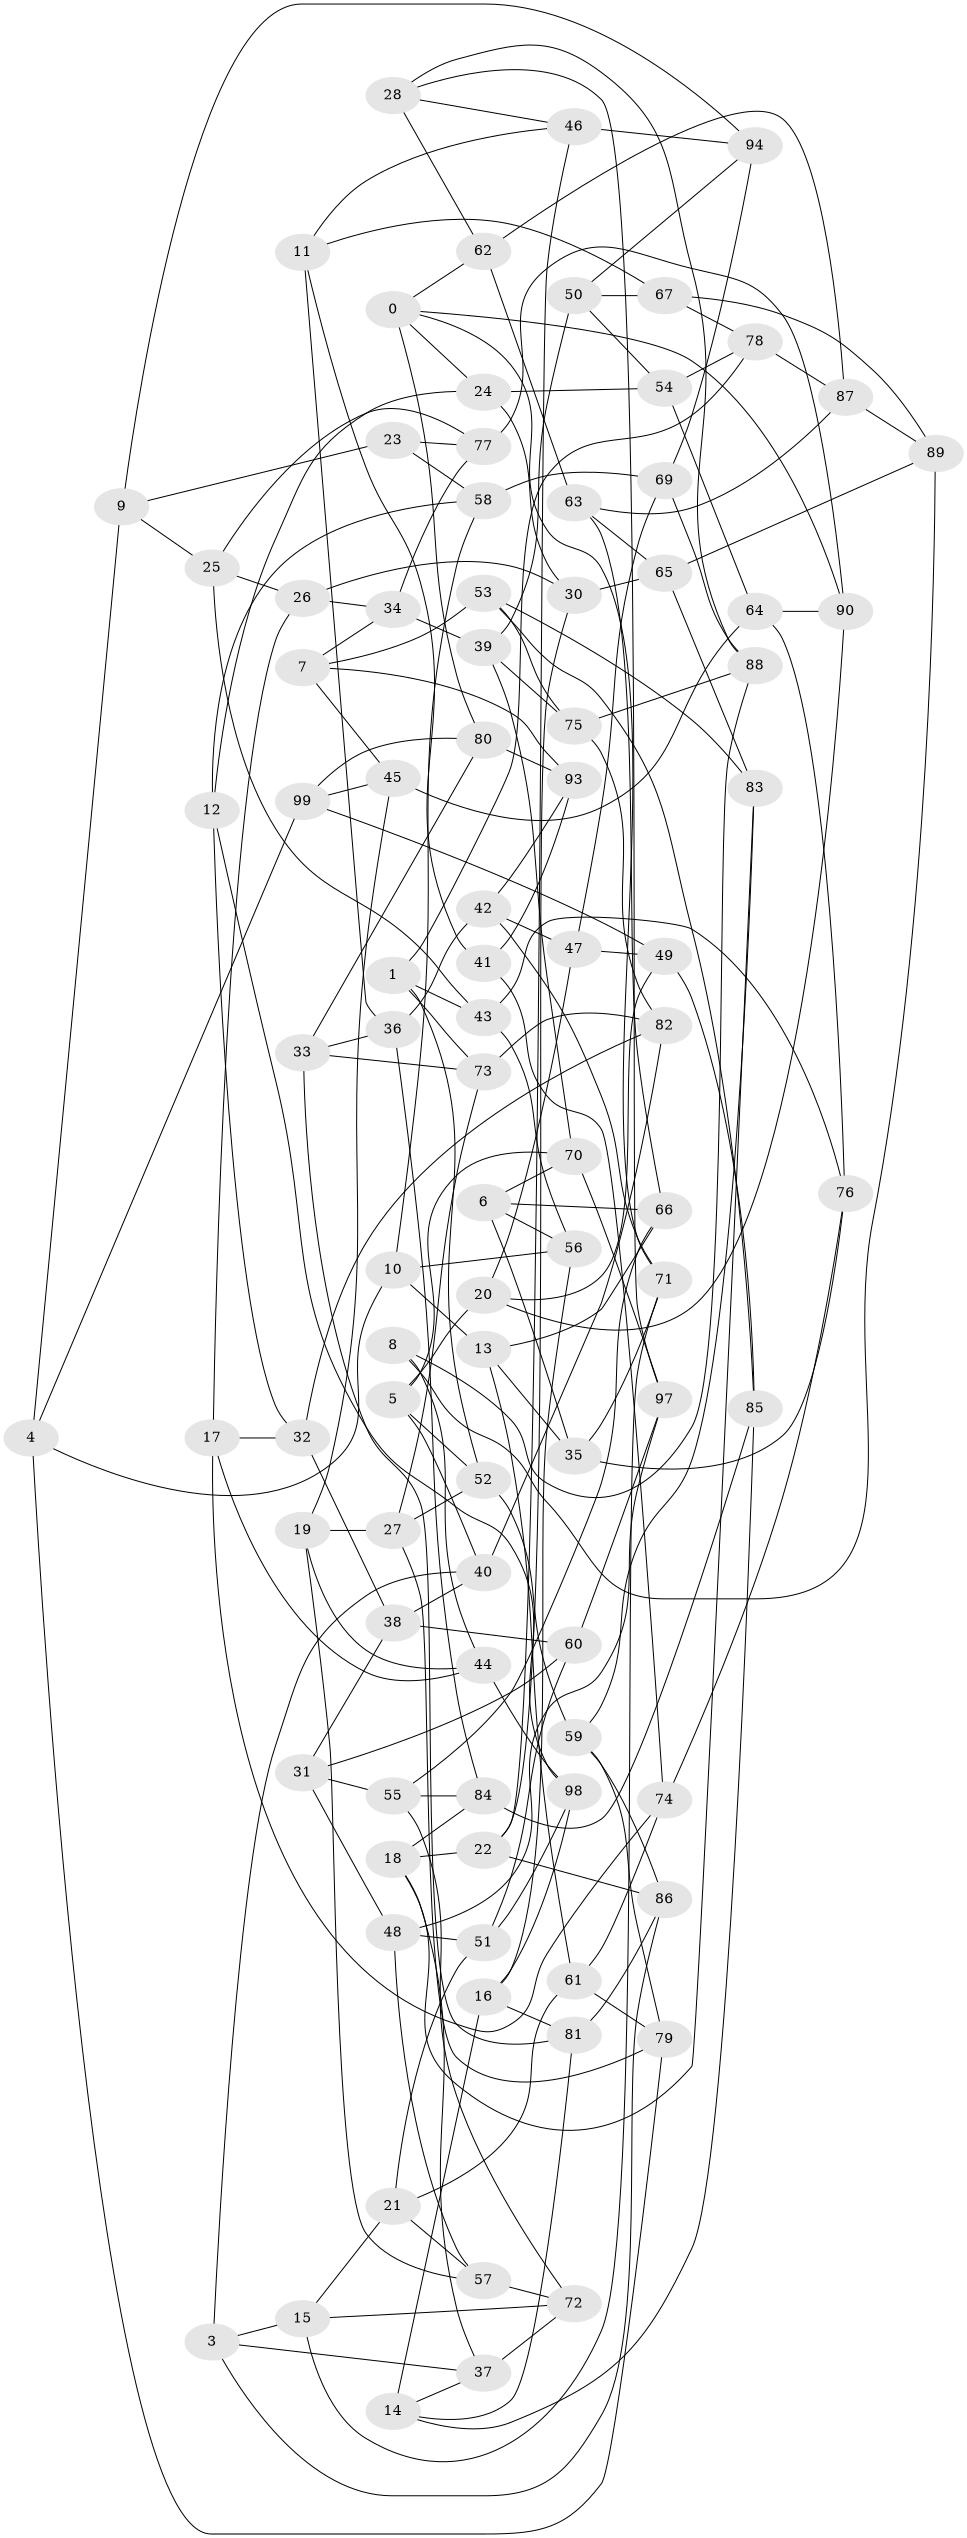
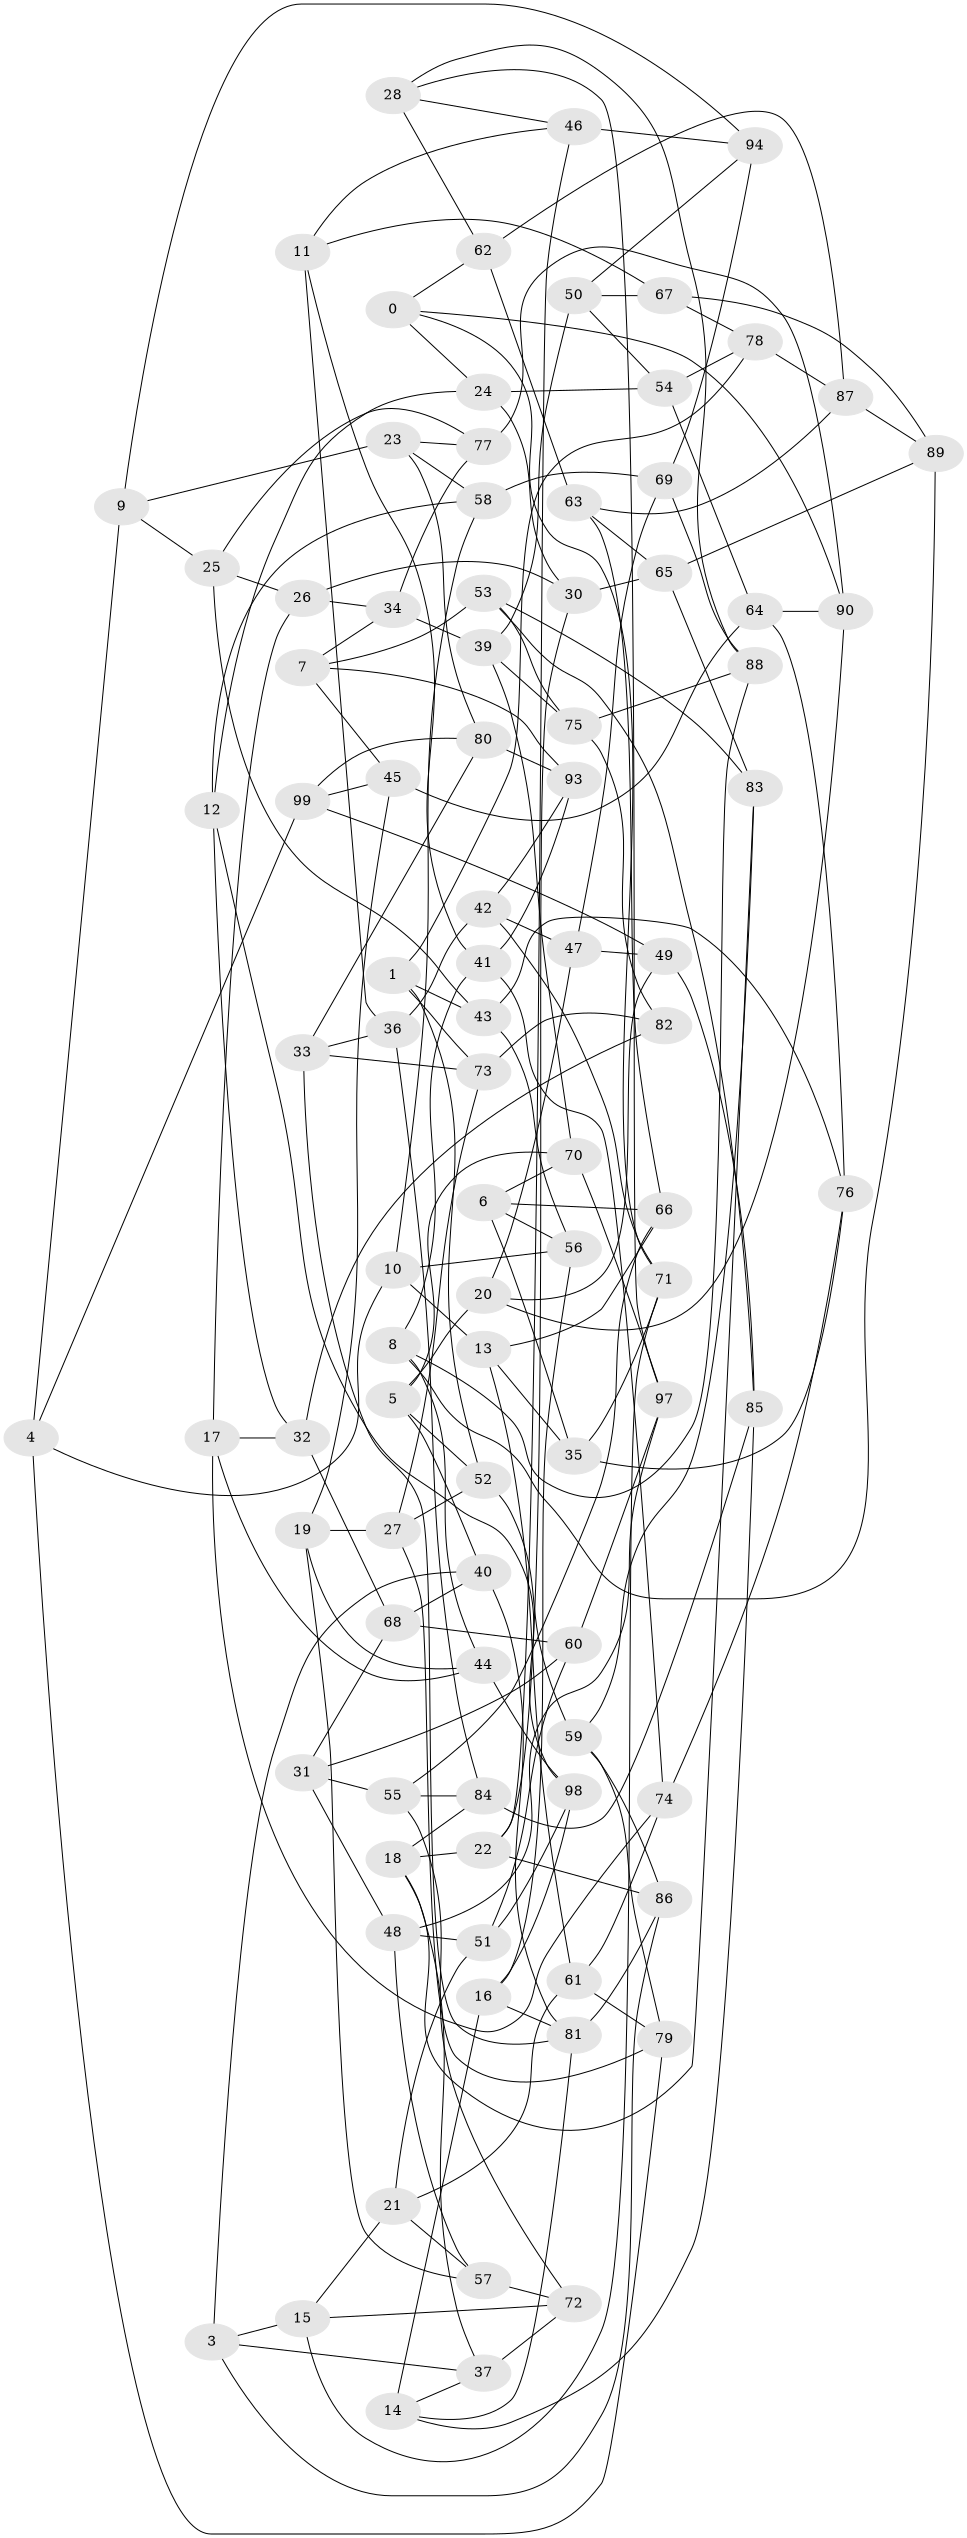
edge "0" -- "80": now "23" -- "80"
edge "41" -- "8": added
edge "82" -- "40": now "81" -- "40"
node "38": label "38" -> "68"
